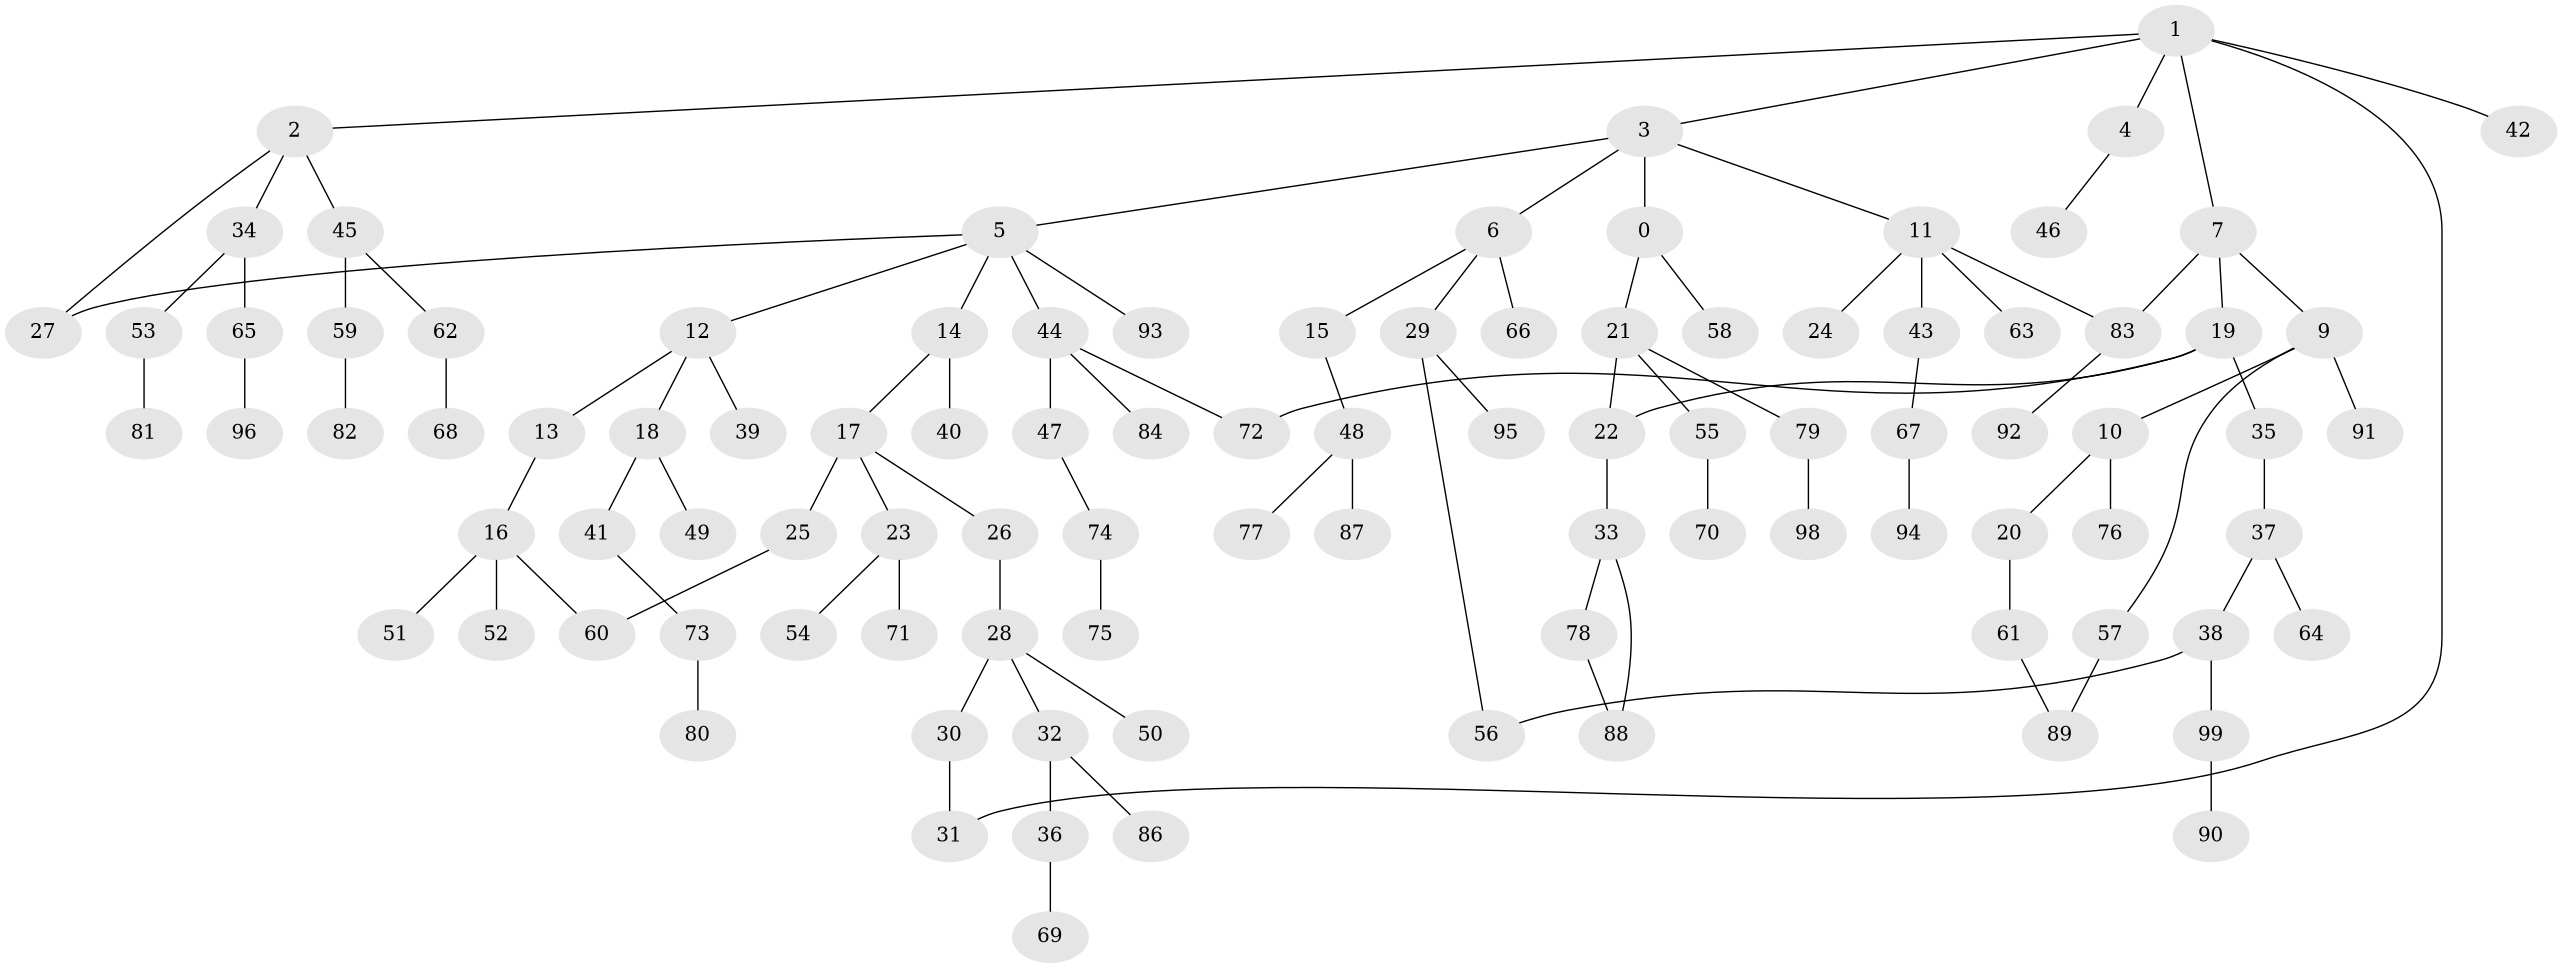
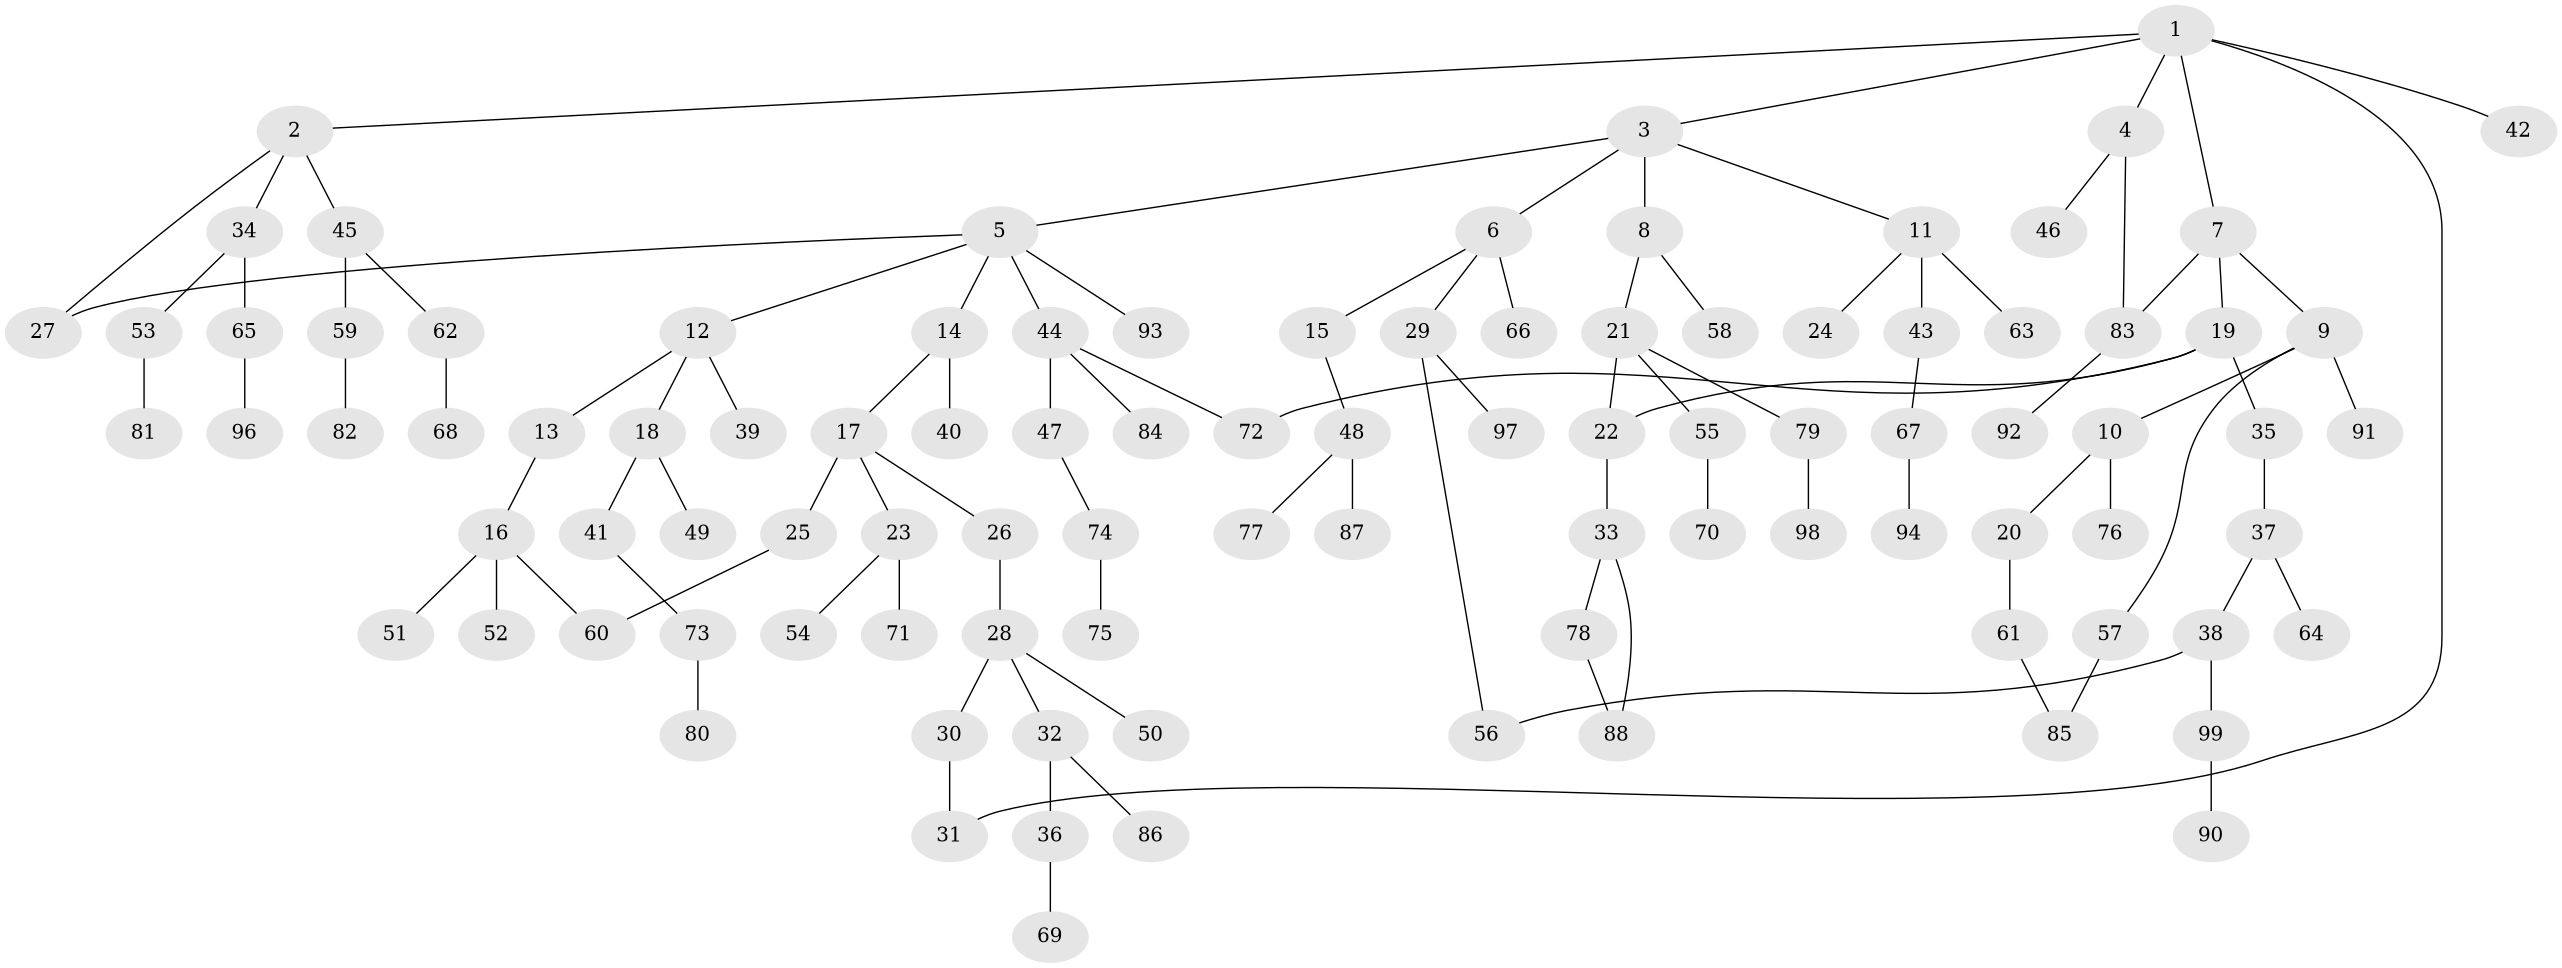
node "0": label "0" -> "8"
edge "11" -- "83": now "4" -- "83"
node "95": label "95" -> "97"
node "89": label "89" -> "85"
